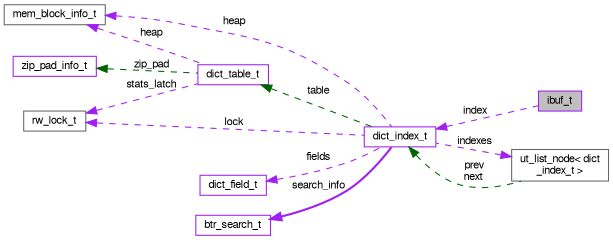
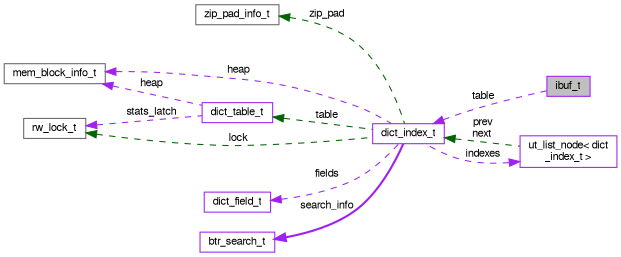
node "zip_pad_info_t": color purple -> gray40
edge "dict_table_t" -> "zip_pad_info_t": now "dict_index_t" -> "zip_pad_info_t"
edge "ibuf_t" -> "dict_index_t": label " index" -> " table"
edge "dict_index_t" -> "rw_lock_t": color purple -> darkgreen
node "ut_list_node< dict _index_t >": color gray40 -> purple
